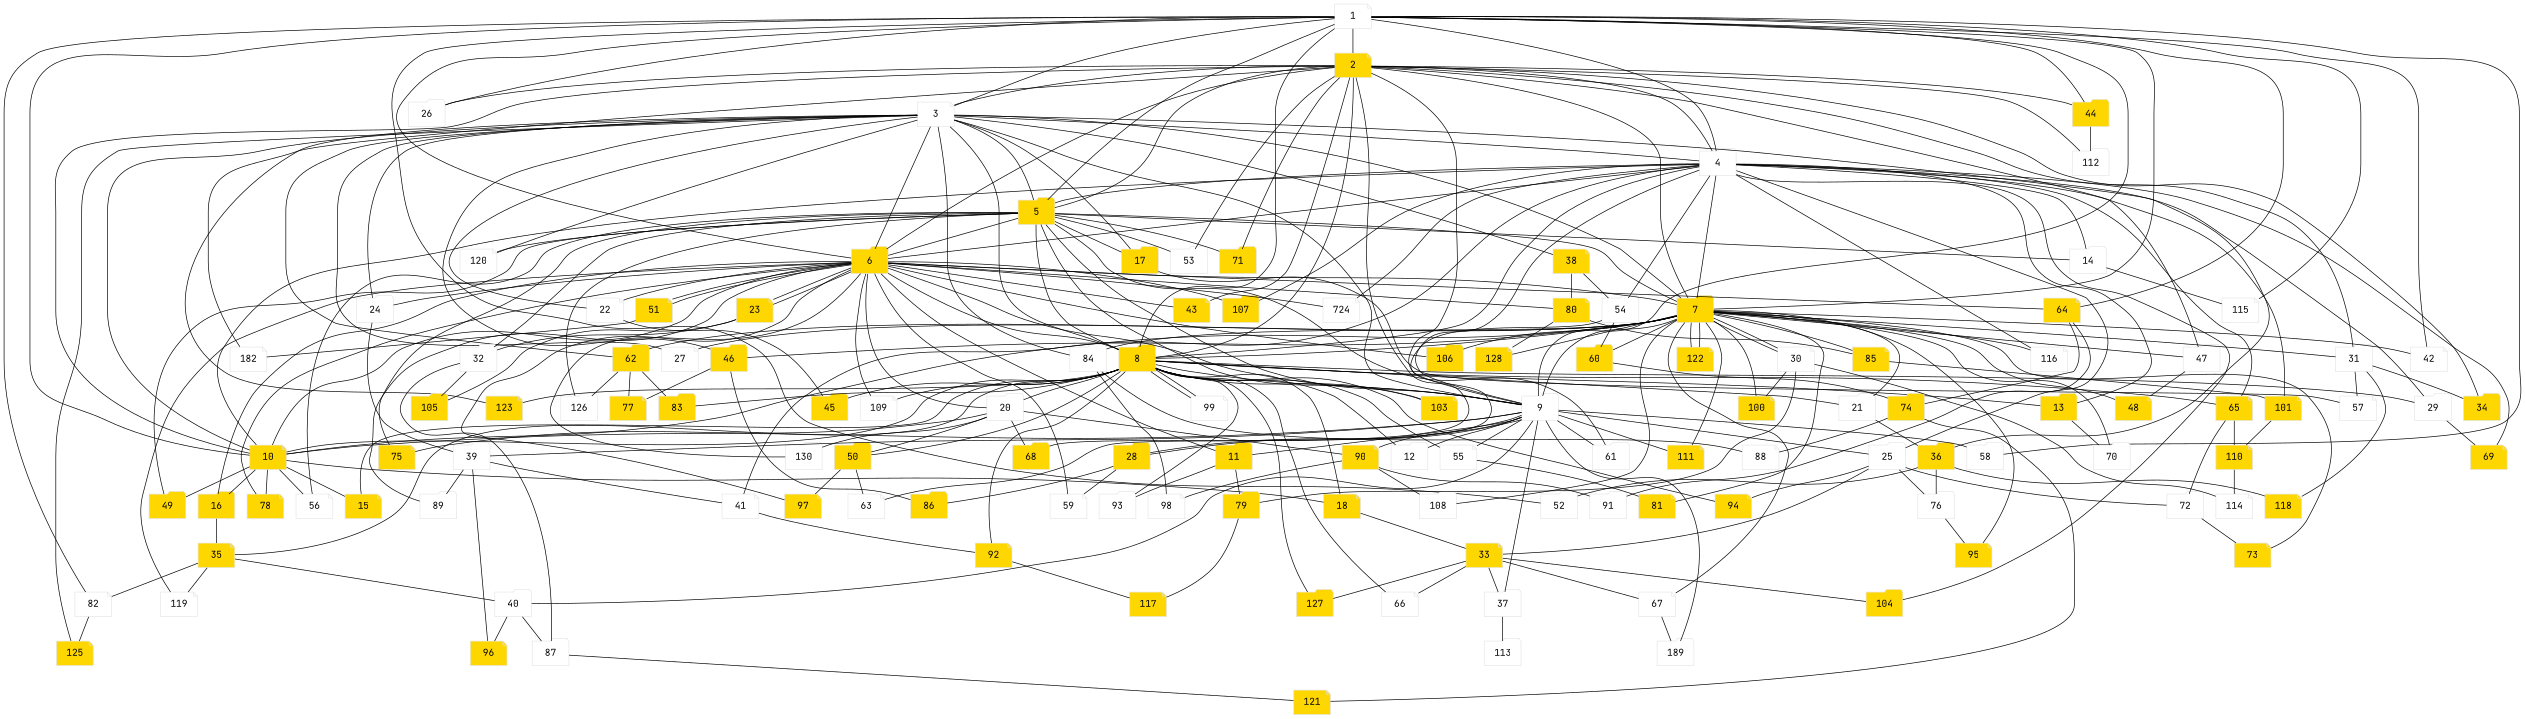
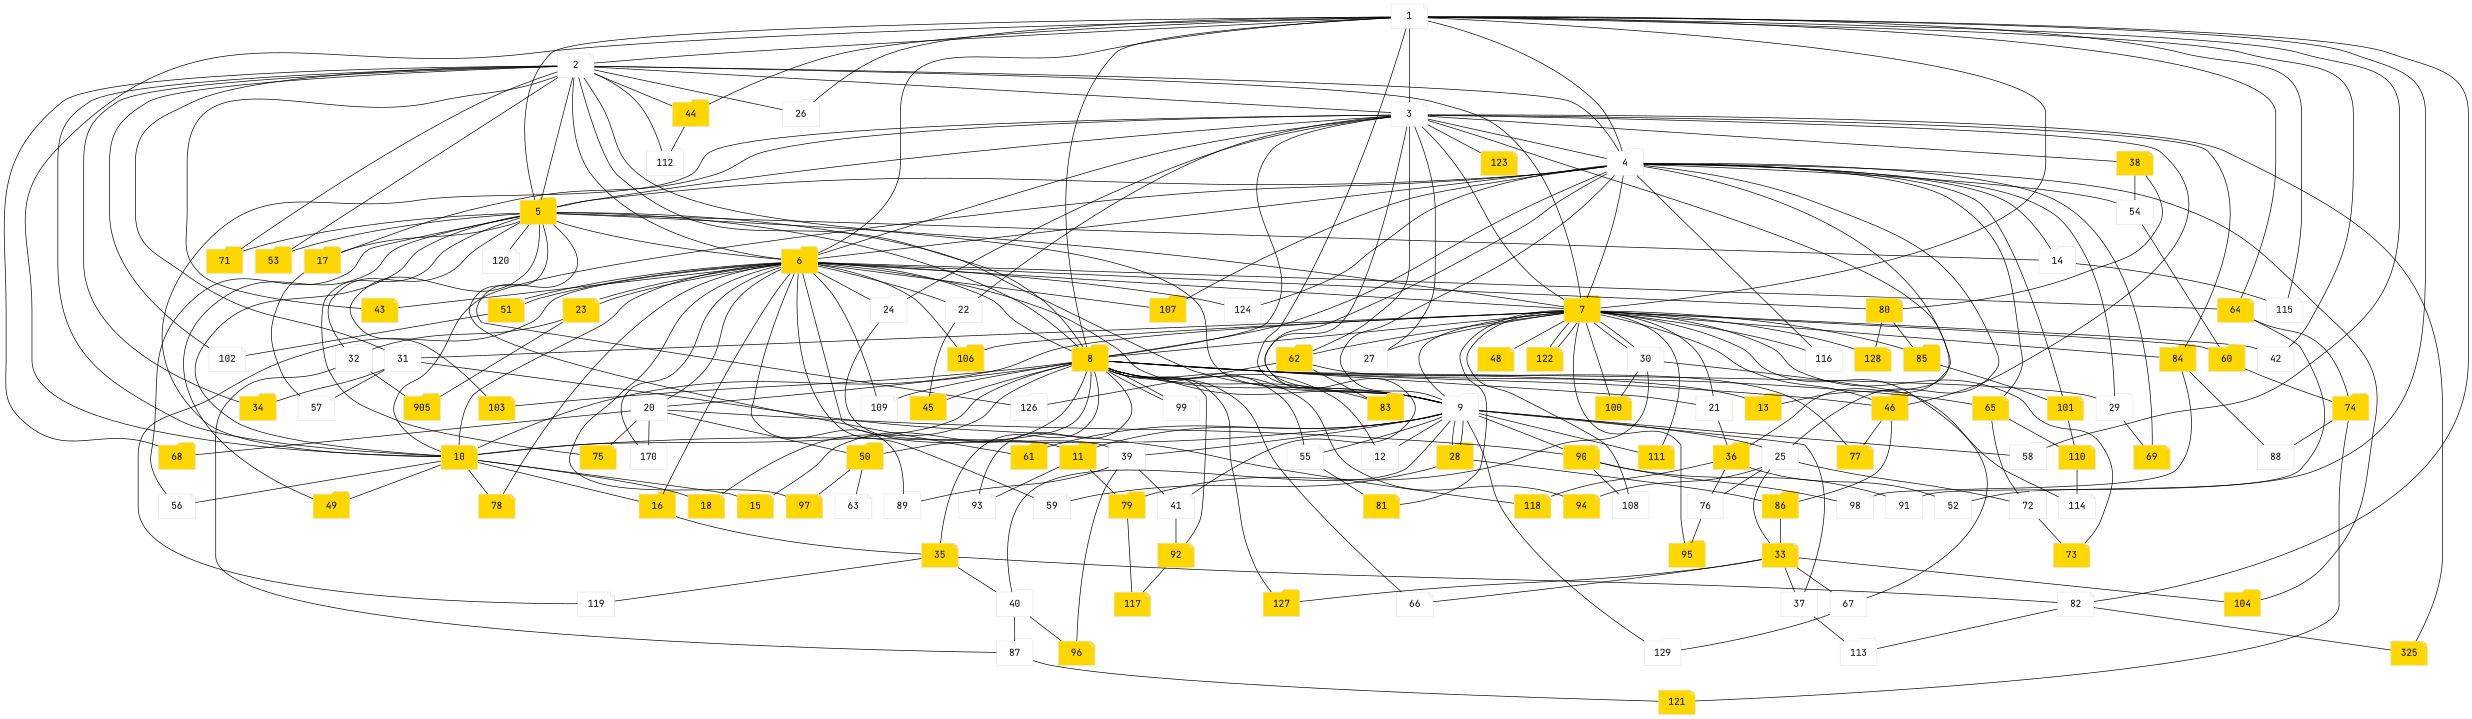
node "2": fillcolor gold -> white
edge "3" -- "120": removed
node "53": fillcolor white -> gold
node "724": label "724" -> "124"
edge "5" -- "10": added
node "182": label "182" -> "102"
node "84": fillcolor white -> gold
node "85": shape note -> folder
node "47": removed
edge "8" -- "123": now "8" -- "46"
edge "54" -- "63": removed
node "105": label "105" -> "905"
node "130": label "130" -> "170"
node "61": fillcolor white -> gold
node "70": removed
node "93": shape folder -> note
edge "18" -- "33": now "86" -- "33"
node "95": shape note -> folder
edge "82" -- "113": added
node "125": label "125" -> "325"
node "189": label "189" -> "129"
